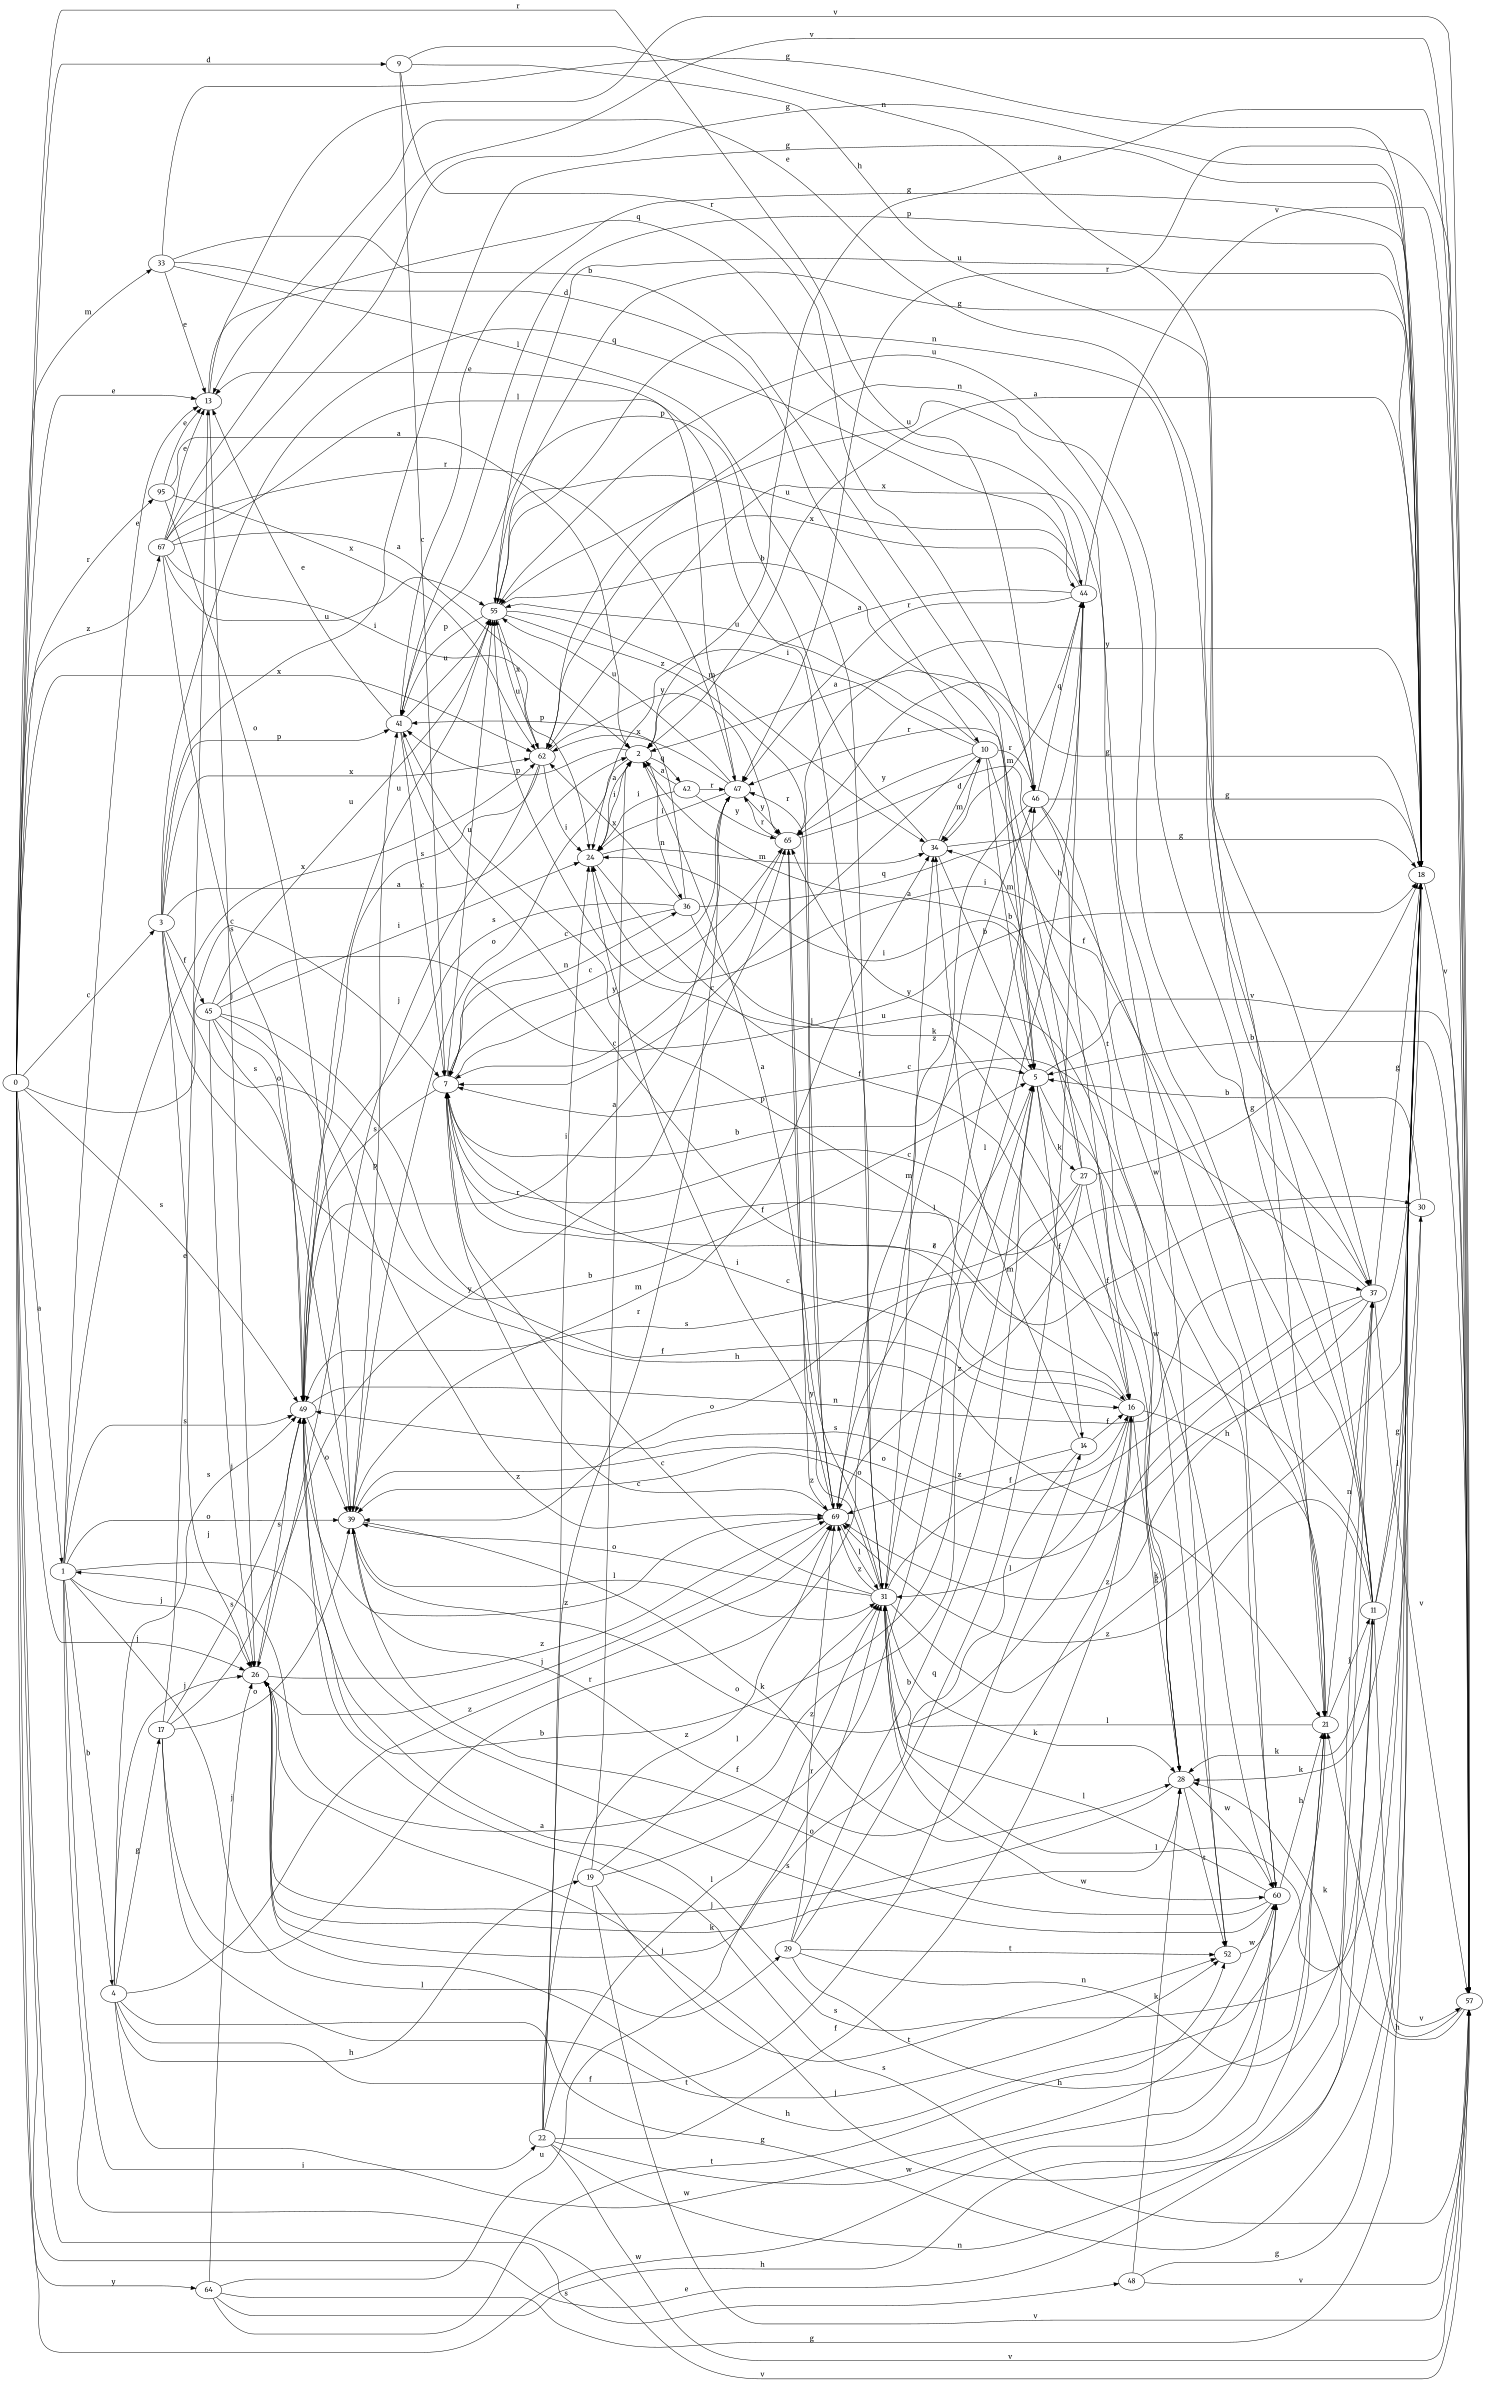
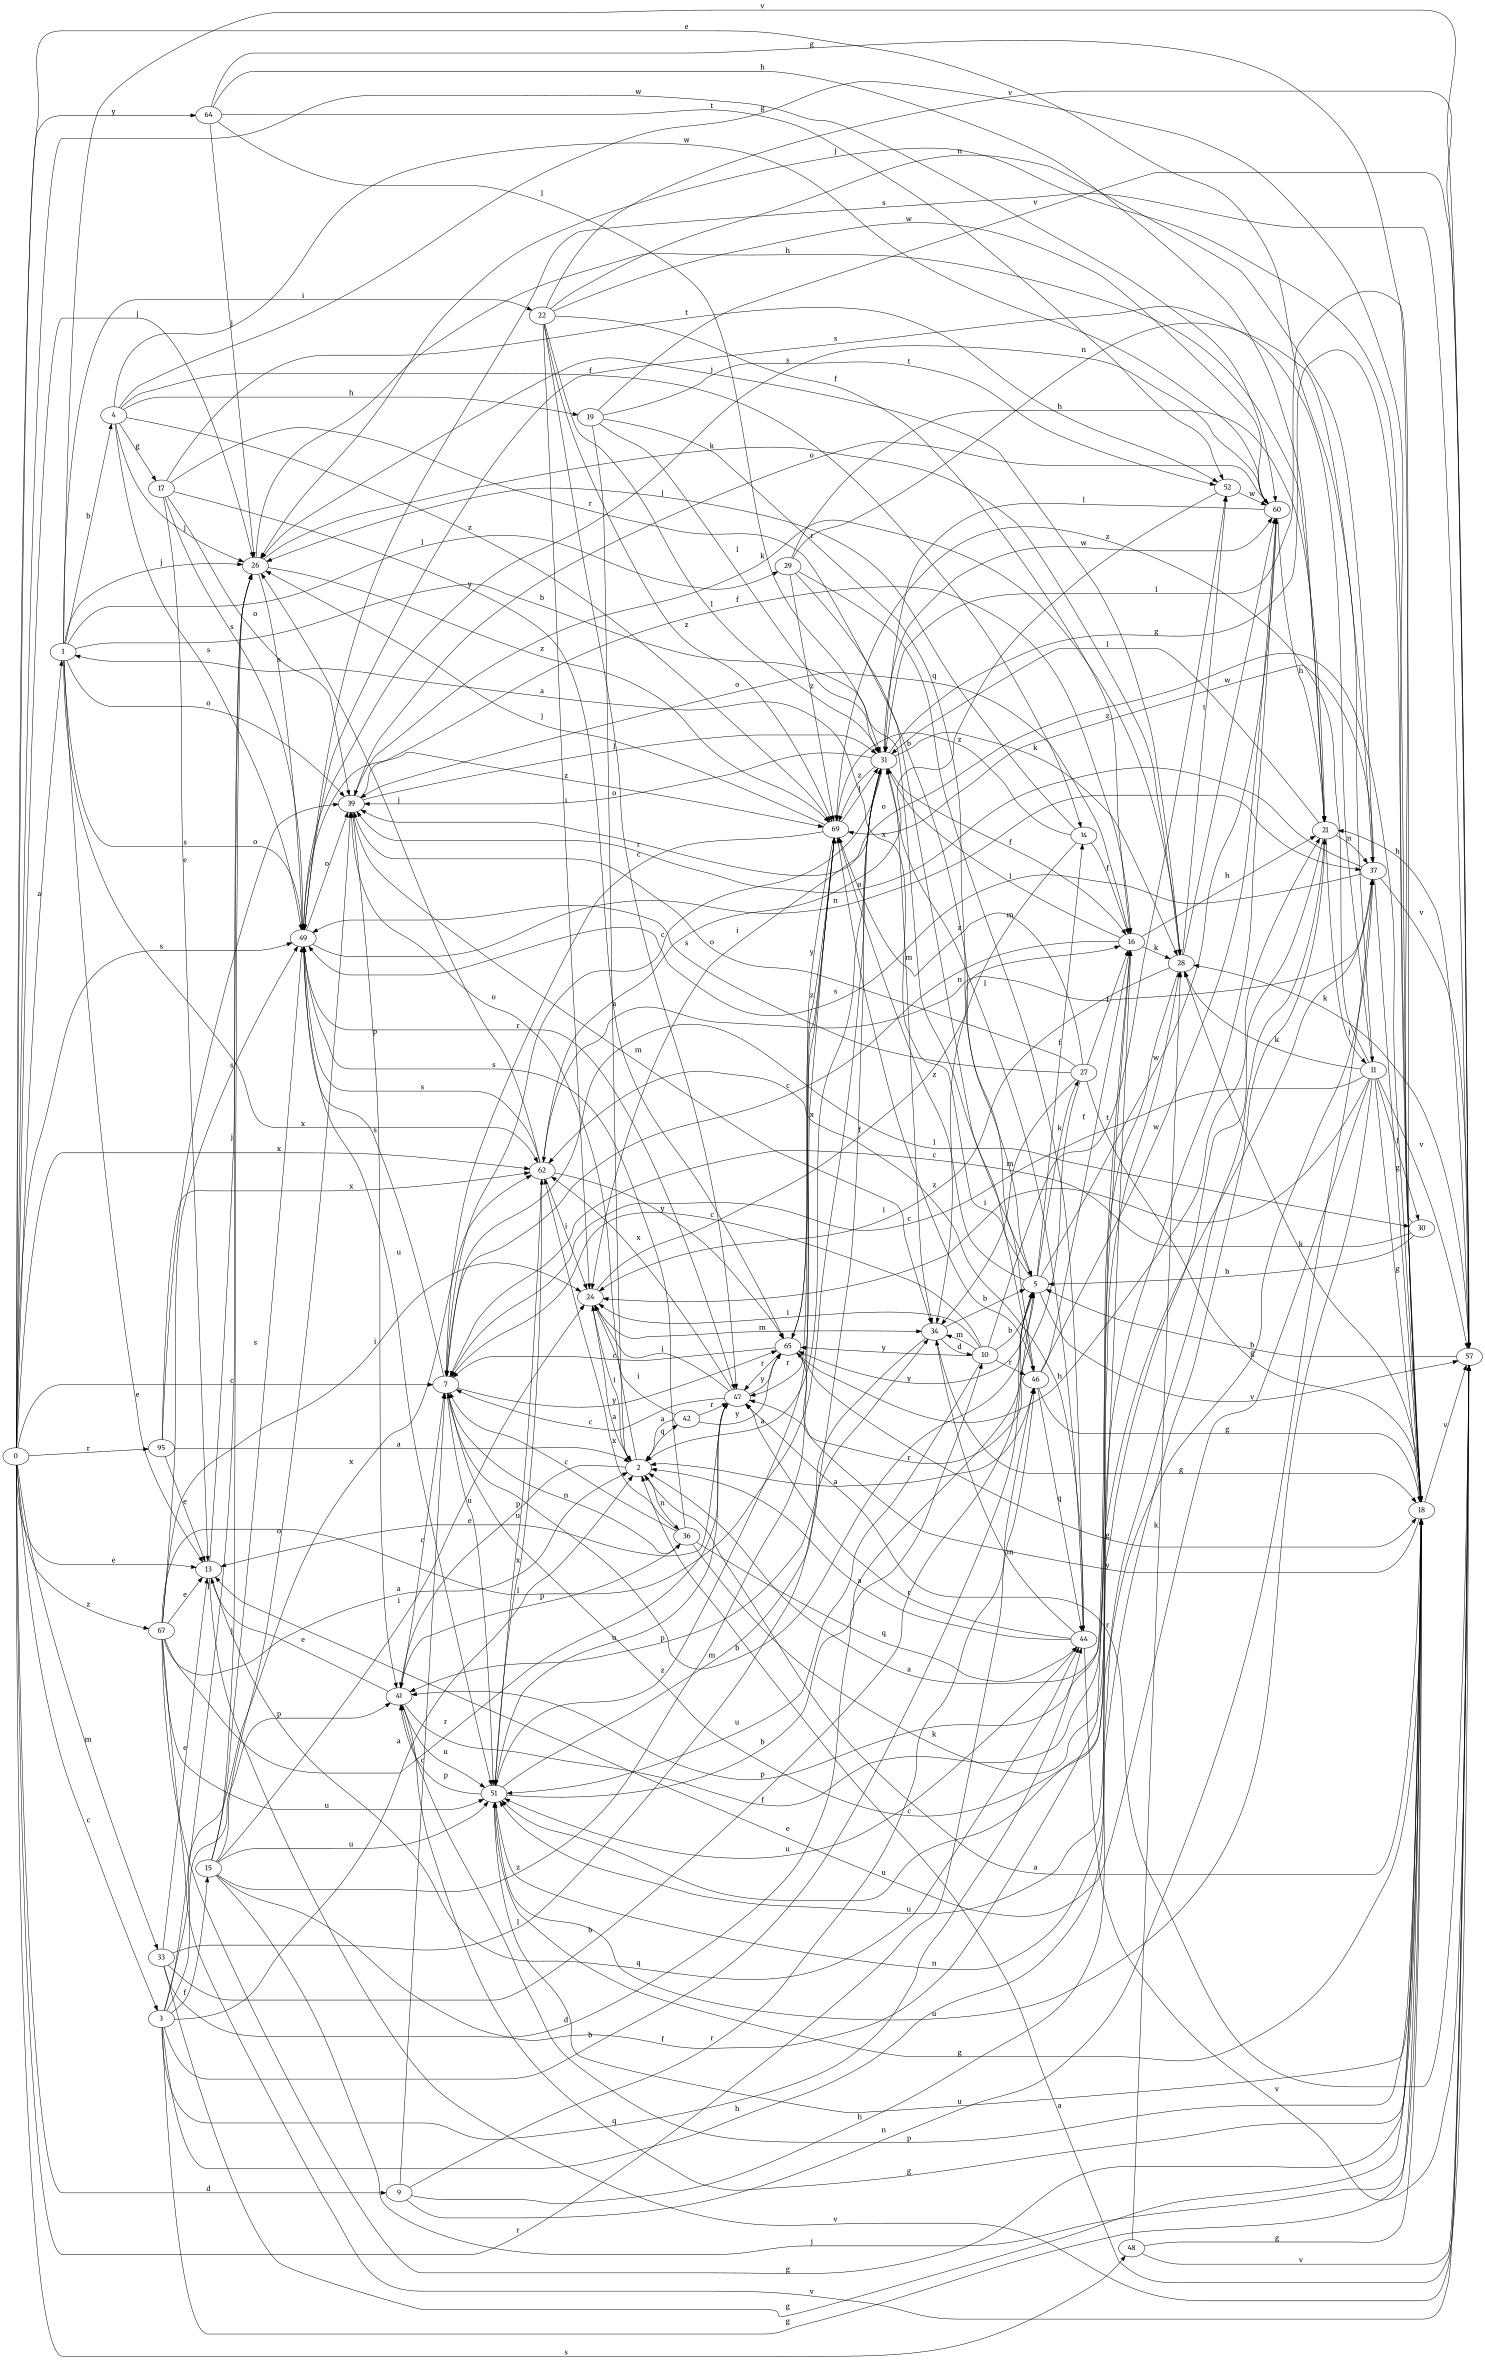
node "55": label "55" -> "51"
node "45": label "45" -> "15"
edge "69" -> "5": reversed
edge "29" -> "52": removed, label "t"
edge "64" -> "31": label "u" -> "l"
